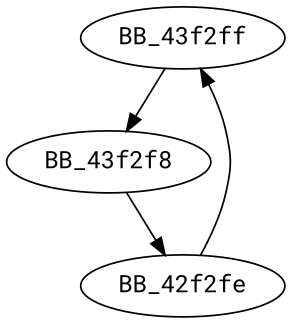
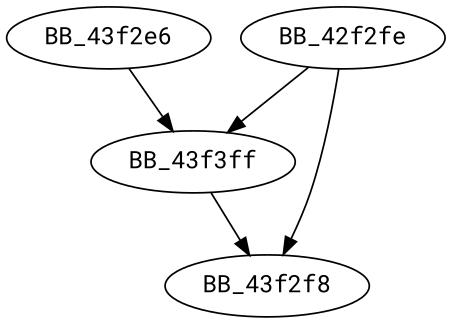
node "BB_43f2e6": added
node "BB_43f2ff": label "BB_43f2ff" -> "BB_43f3ff"
edge "BB_43f2f8" -> "BB_42f2fe": reversed
